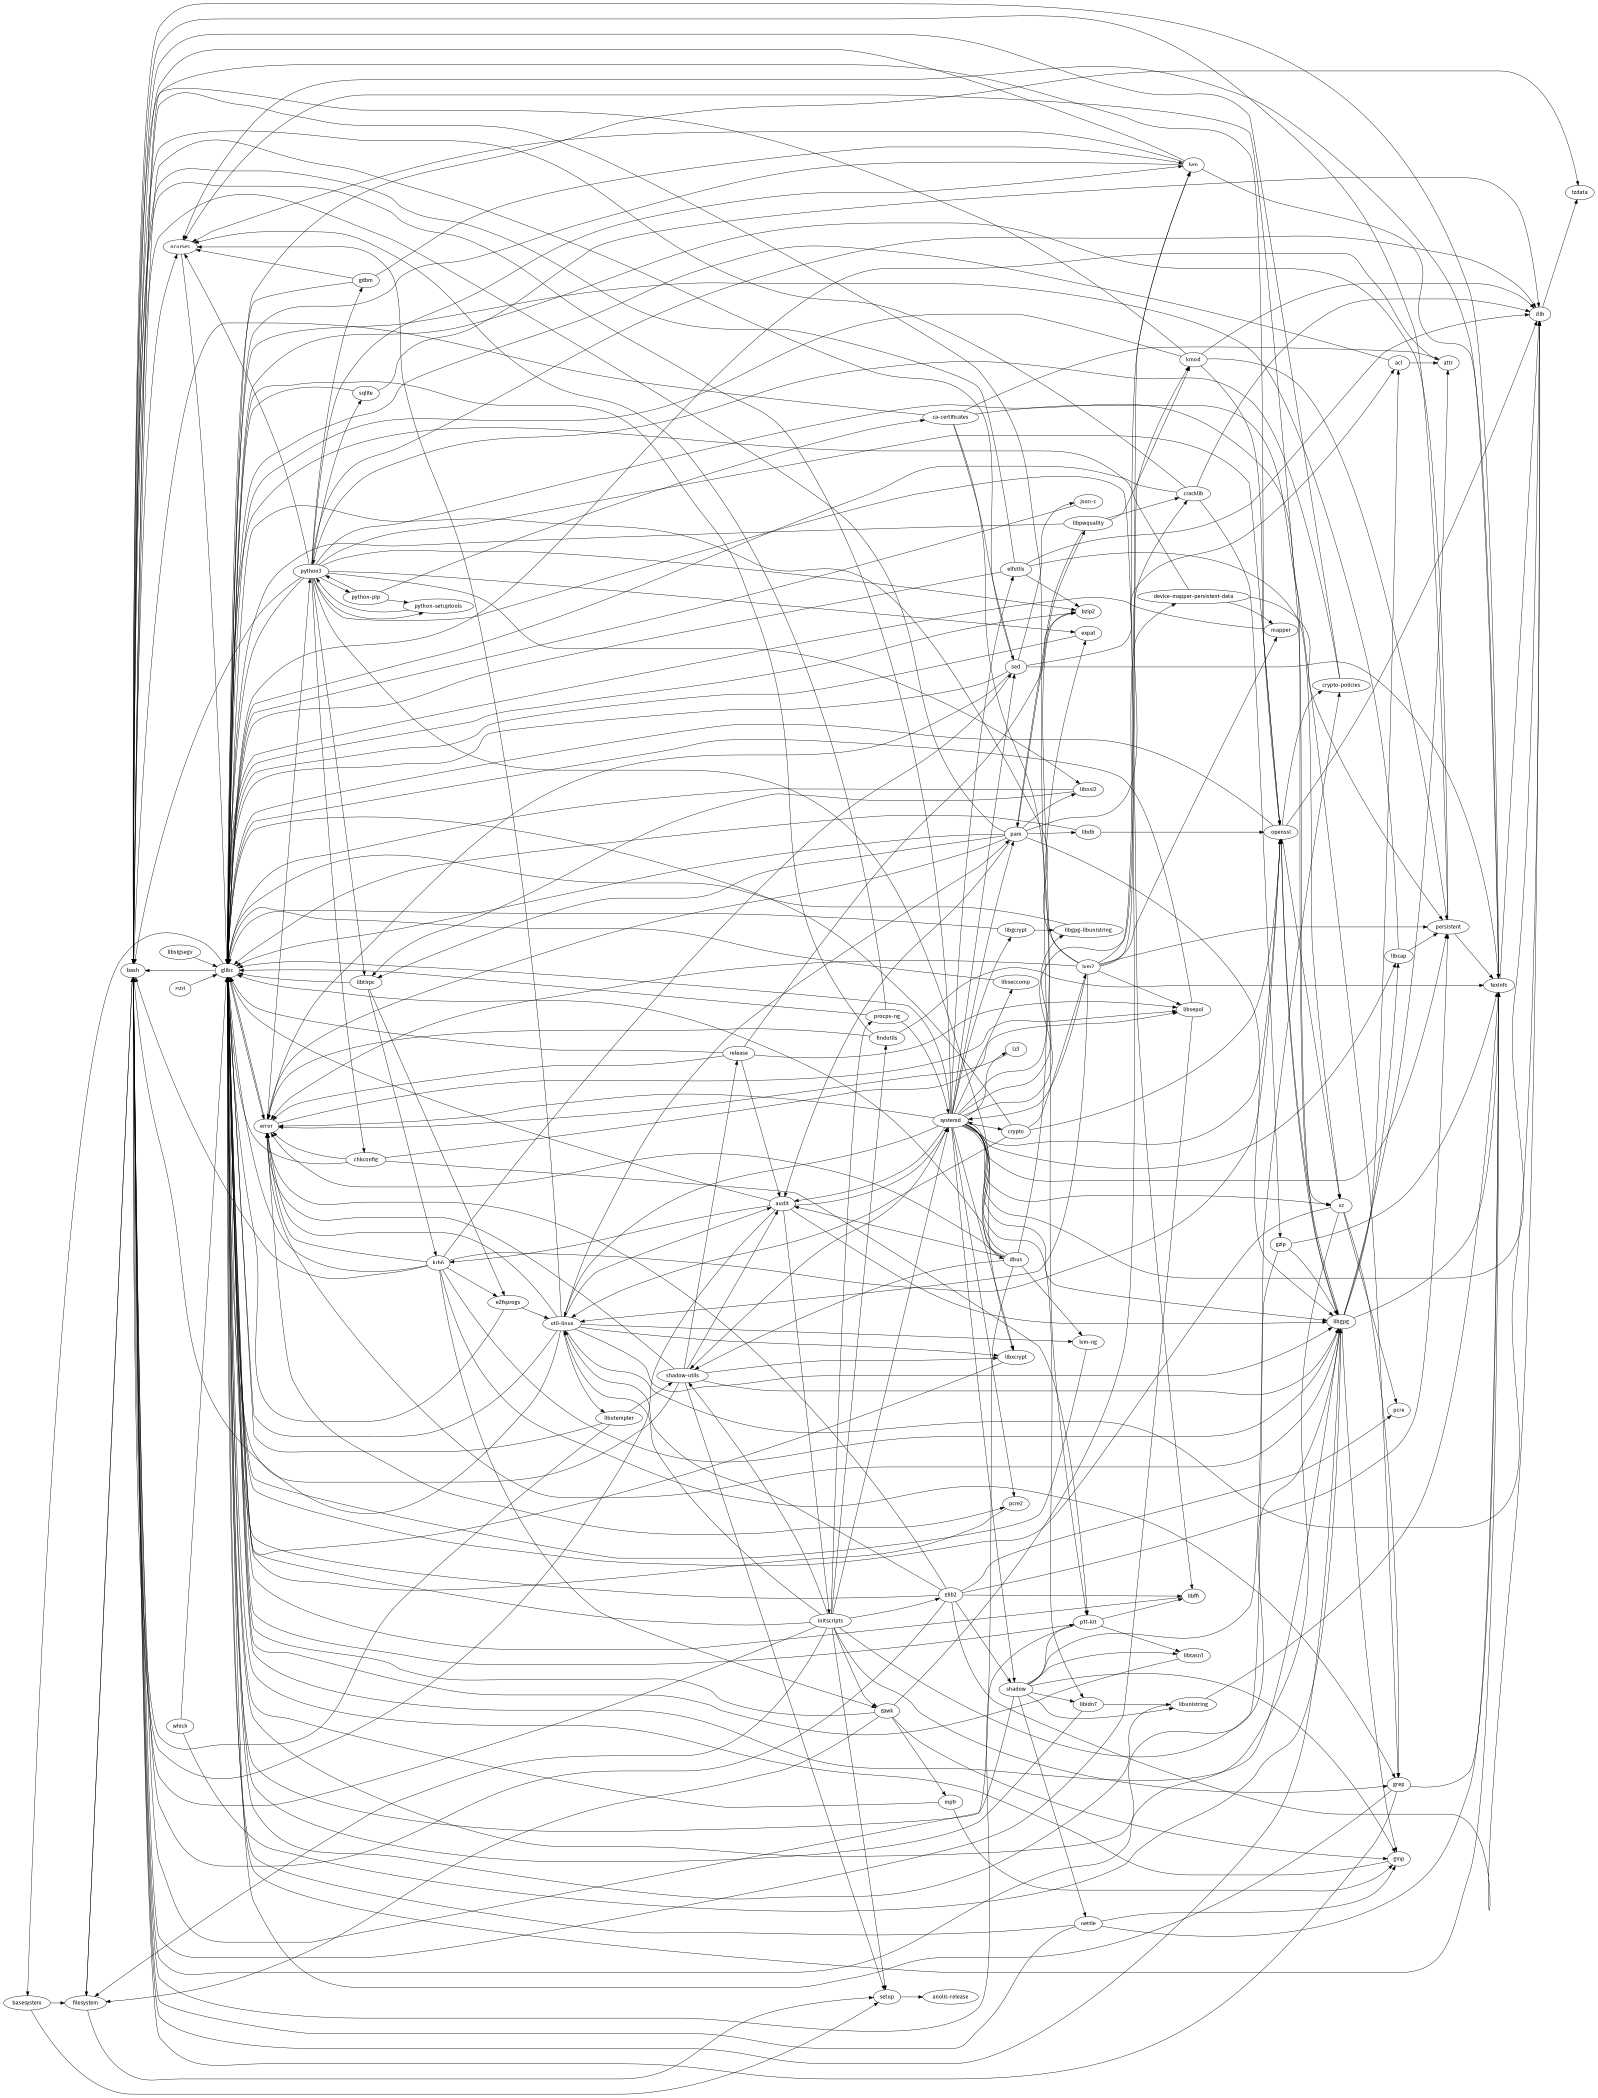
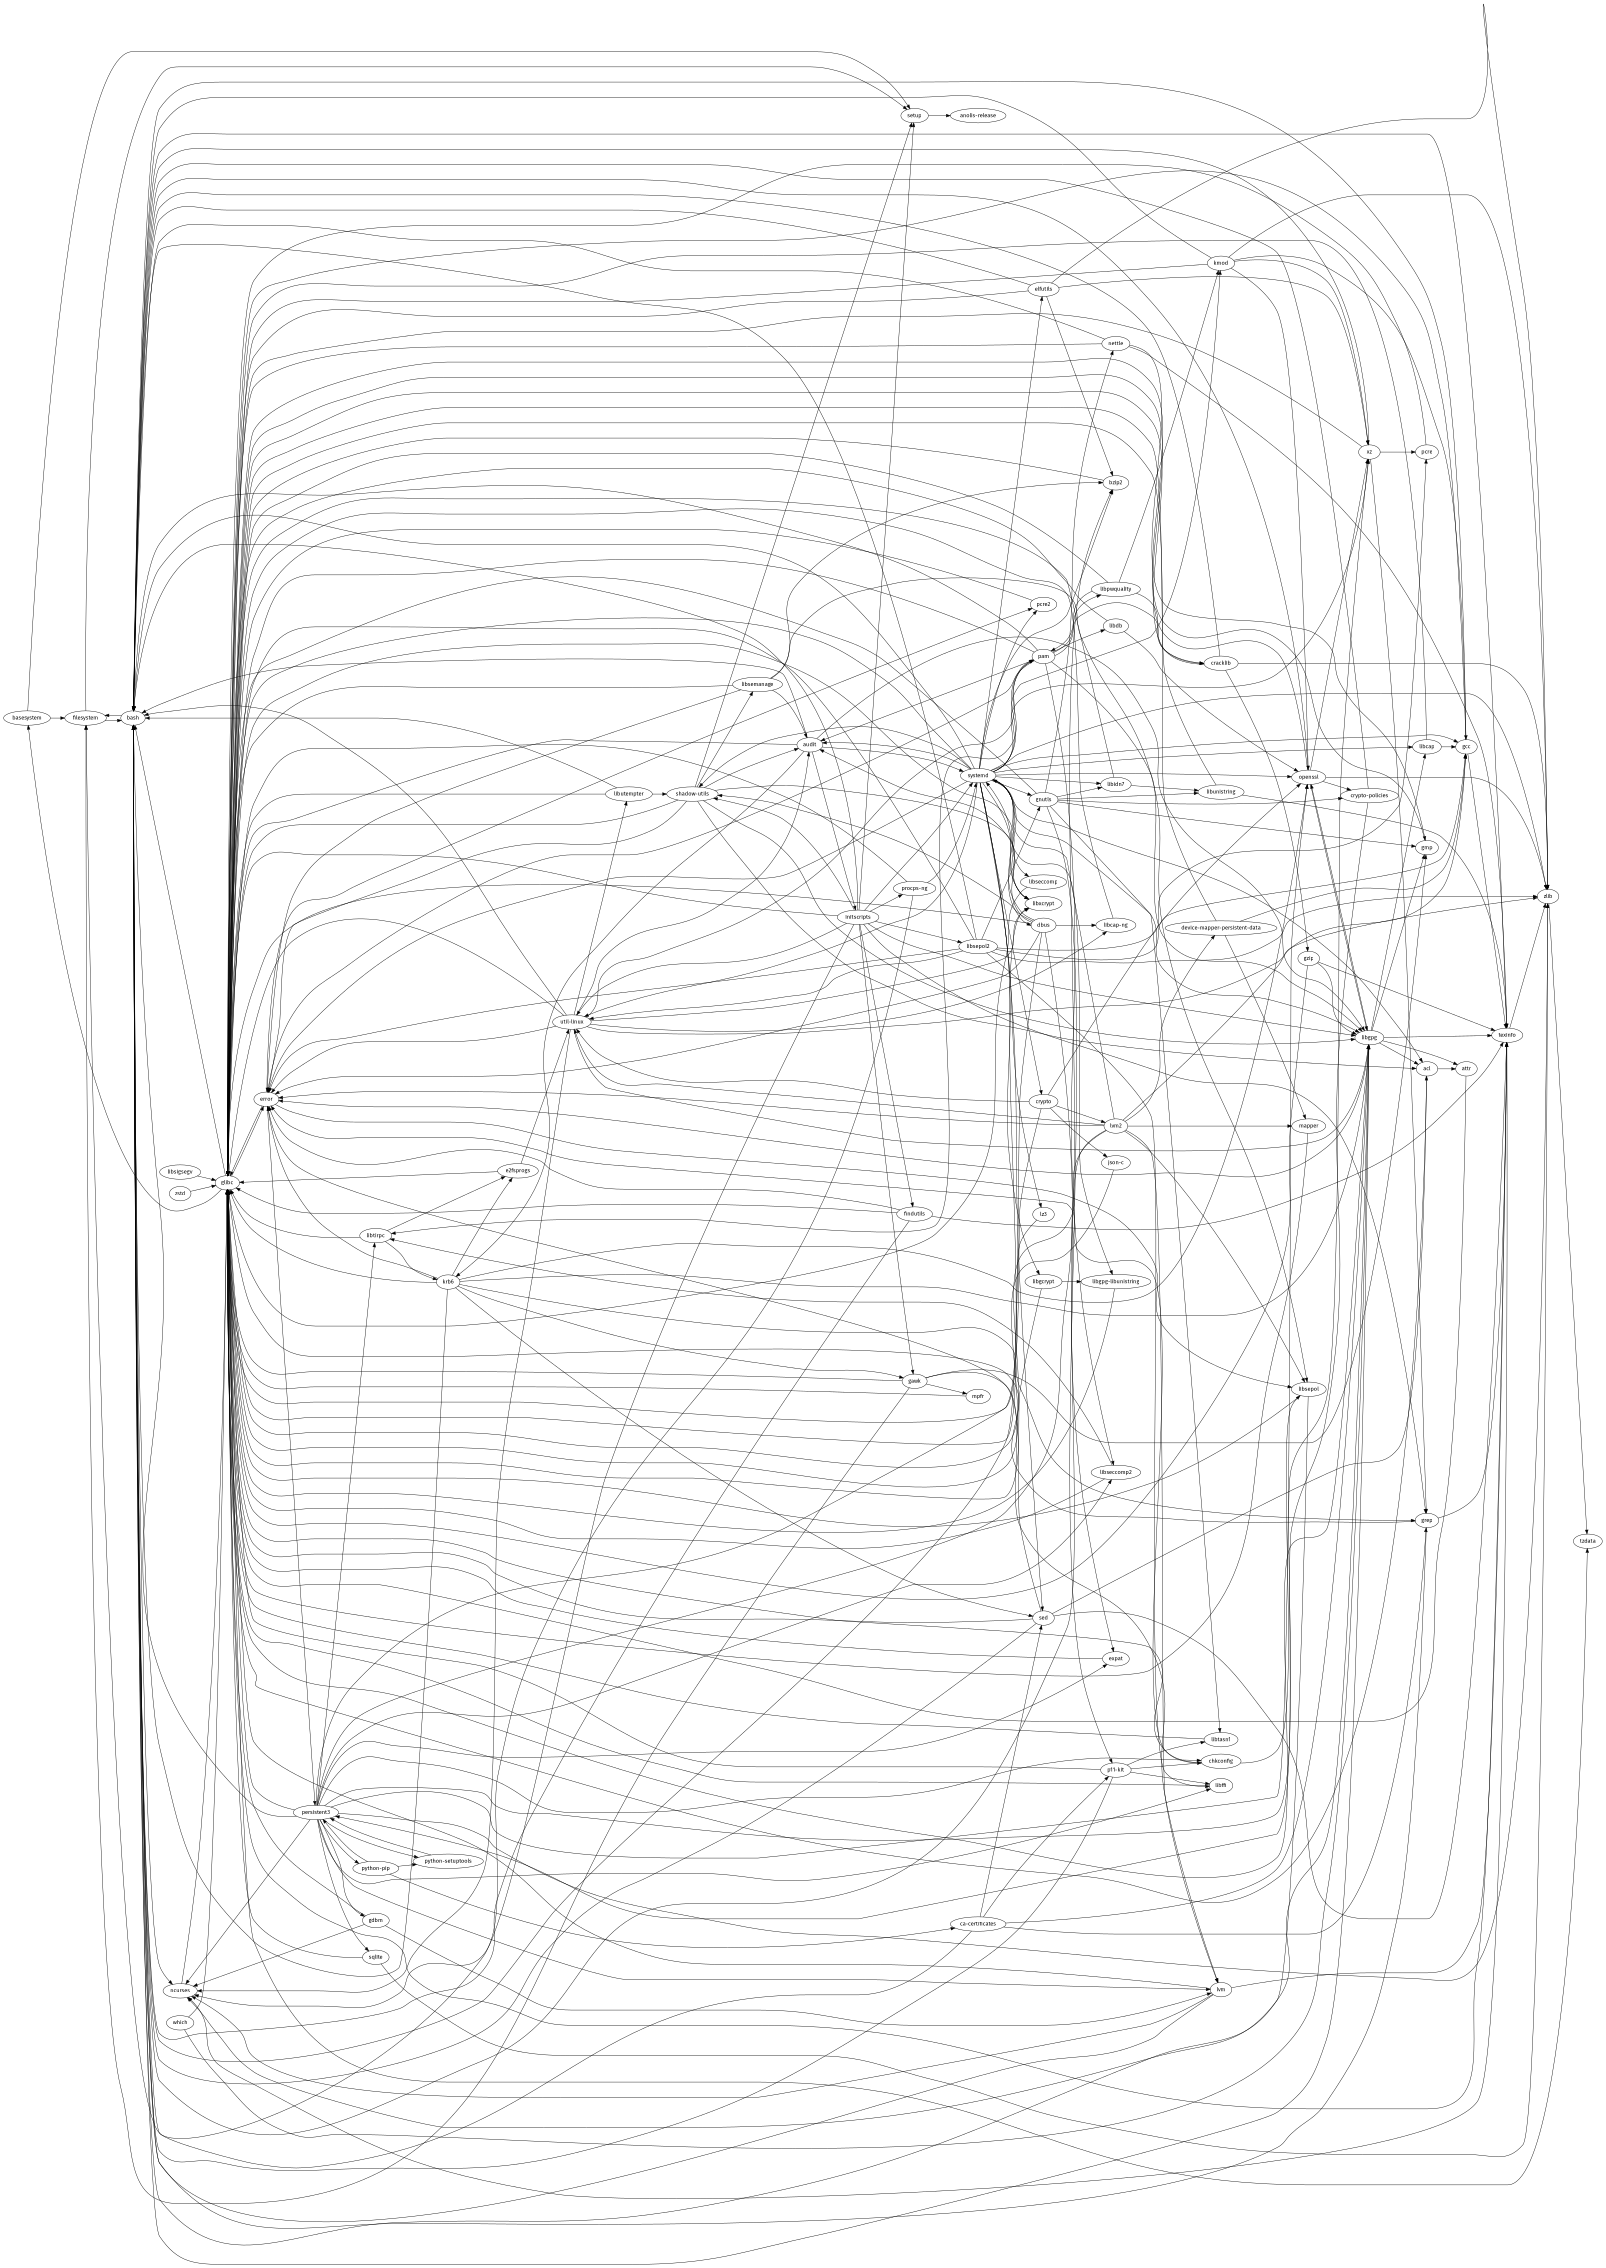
edge "pcre" -> "glibc": added
edge "kmod" -> "xz": added
edge "ca-certificates" -> "attr": now "ca-certificates" -> "libgpg"
node "python3": label "python3" -> "persistent3"
edge "sed" -> "json-c": now "crypto" -> "json-c"
node "libnsl2": label "libnsl2" -> "libseccomp2"
edge "systemd" -> "acl": added
node "persistent": label "persistent" -> "gcc"
edge "shadow-utils" -> "acl": added
node "release": label "release" -> "libsemanage"
edge "lz3" -> "error": now "lz3" -> "glibc"
edge "chkconfig" -> "p11-kit": reversed
node "lvm-ng": label "lvm-ng" -> "libcap-ng"
node "glib2": label "glib2" -> "libsepol2"
node "shadow": label "shadow" -> "gnutls"
edge "mpfr" -> "gmp": removed
edge "findutils" -> "bash": added
